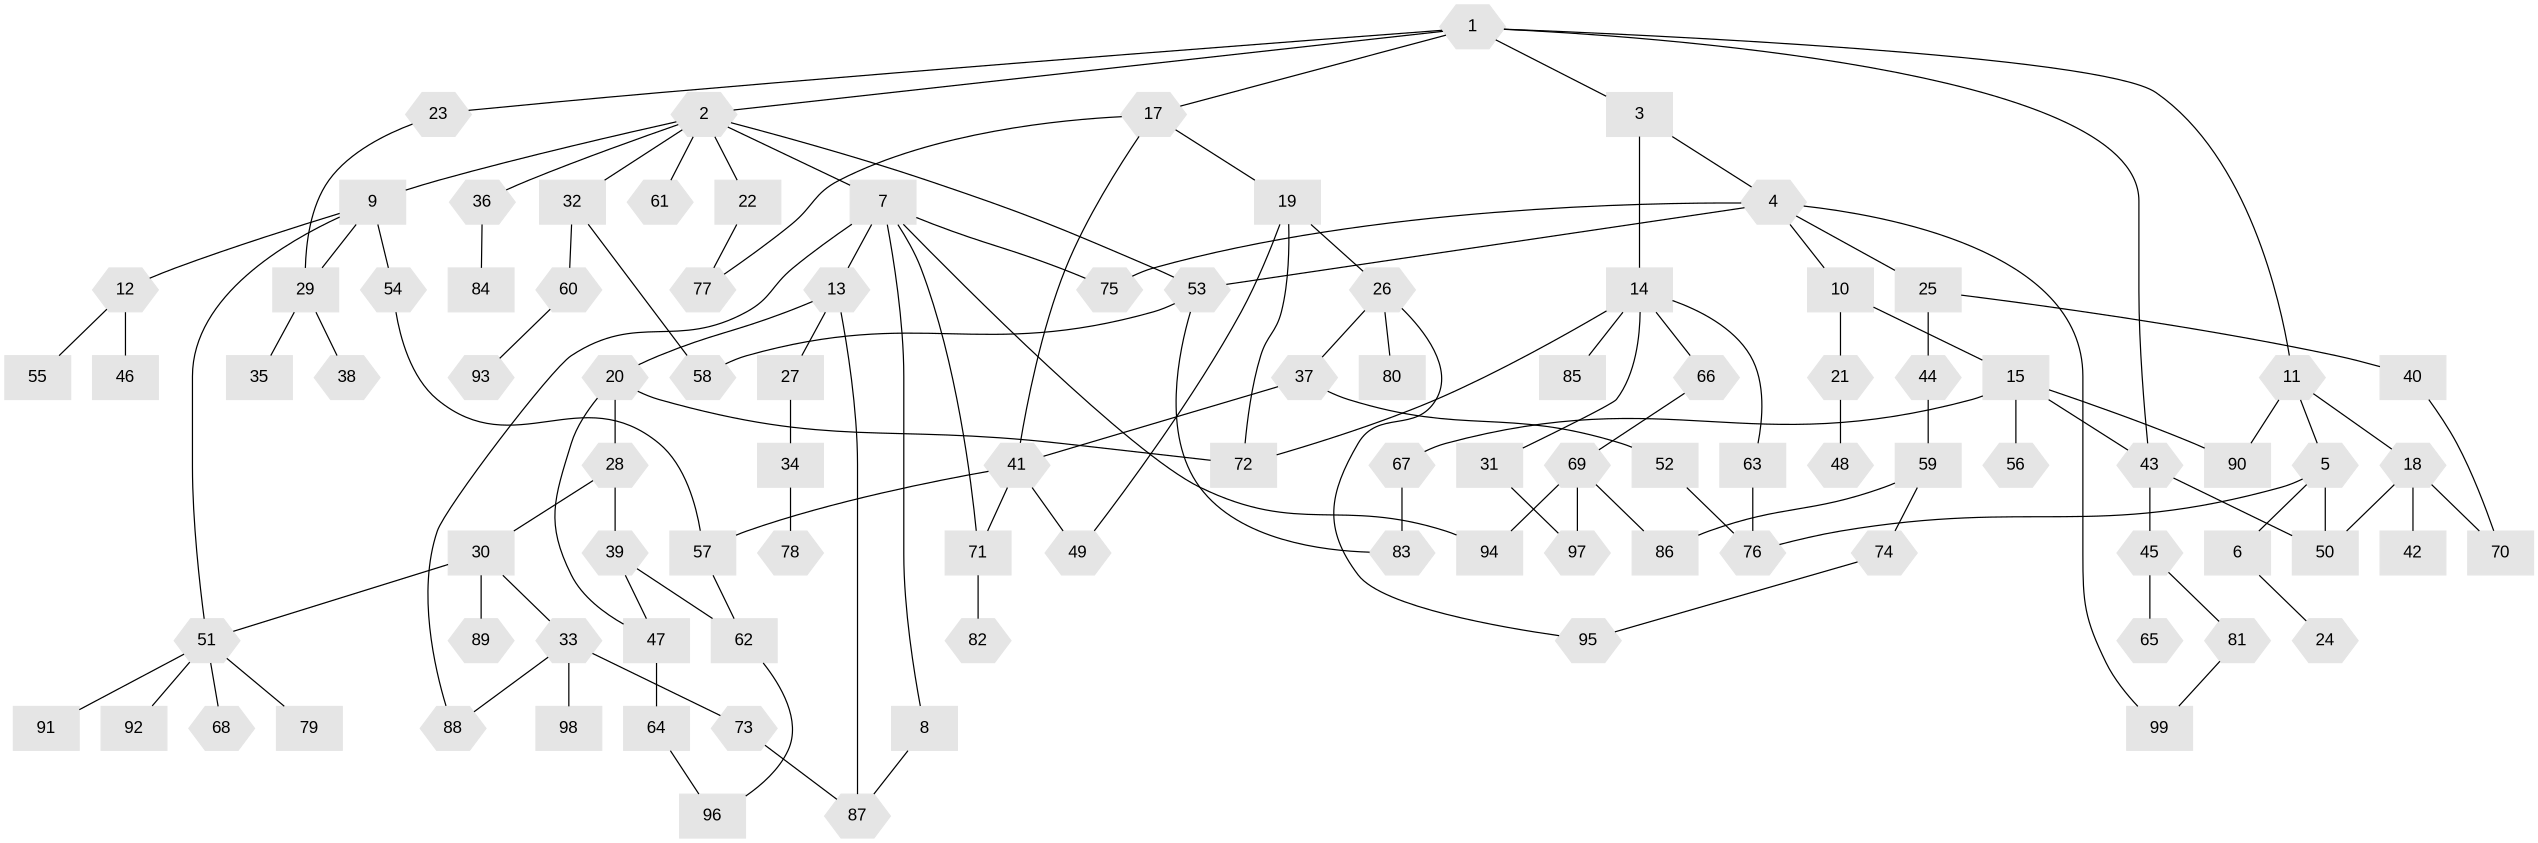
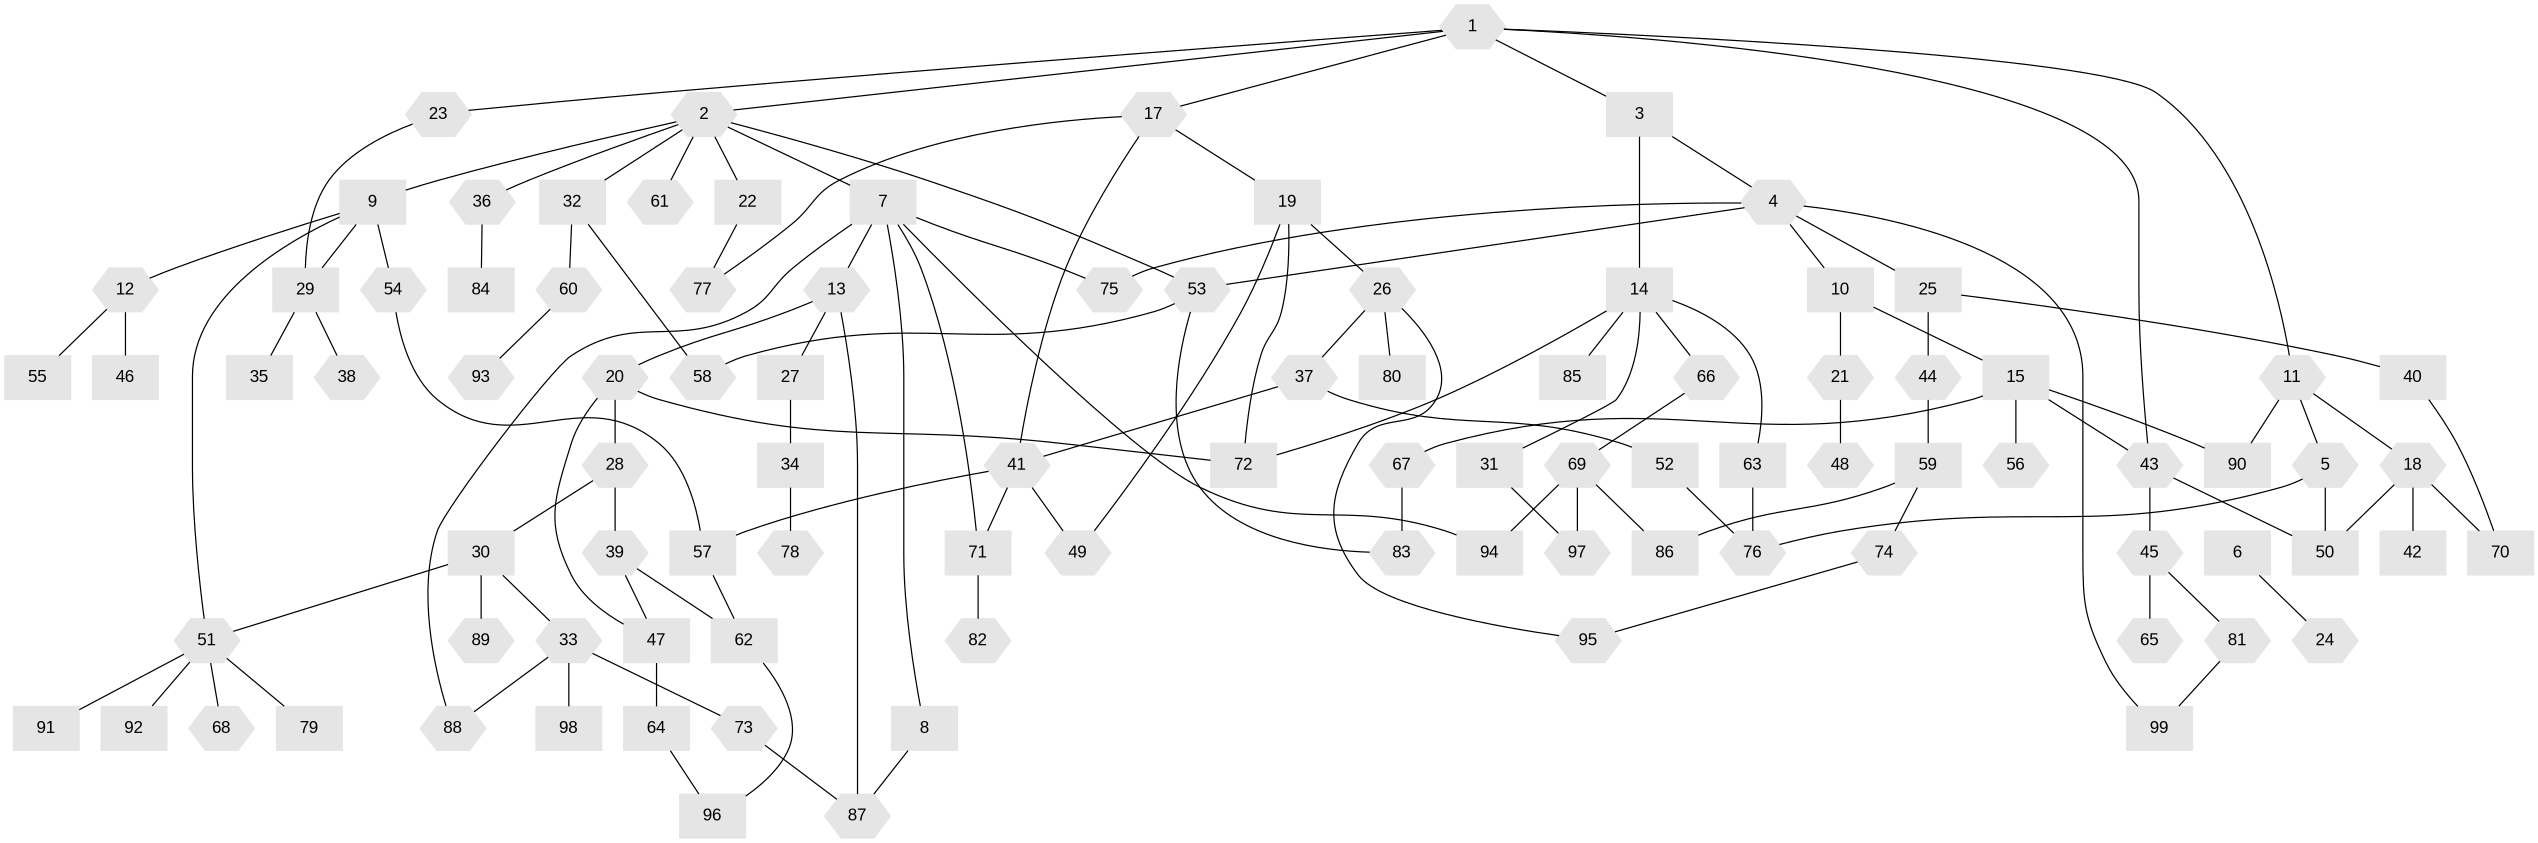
edge "5" -- "6": removed
